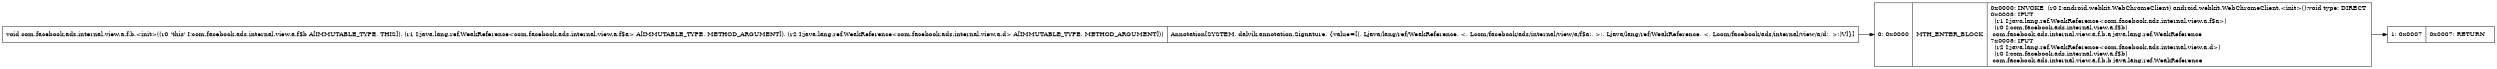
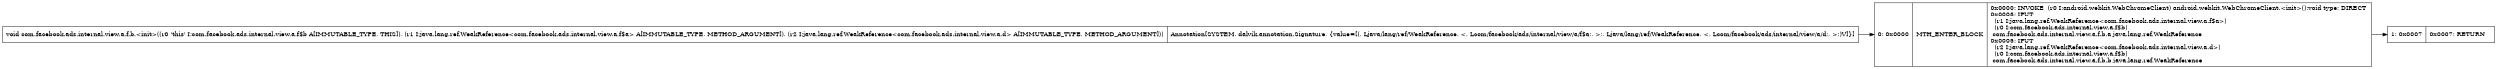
node "0: 0x0000": text "7x0005: IPUT" -> "0x0005: IPUT"
